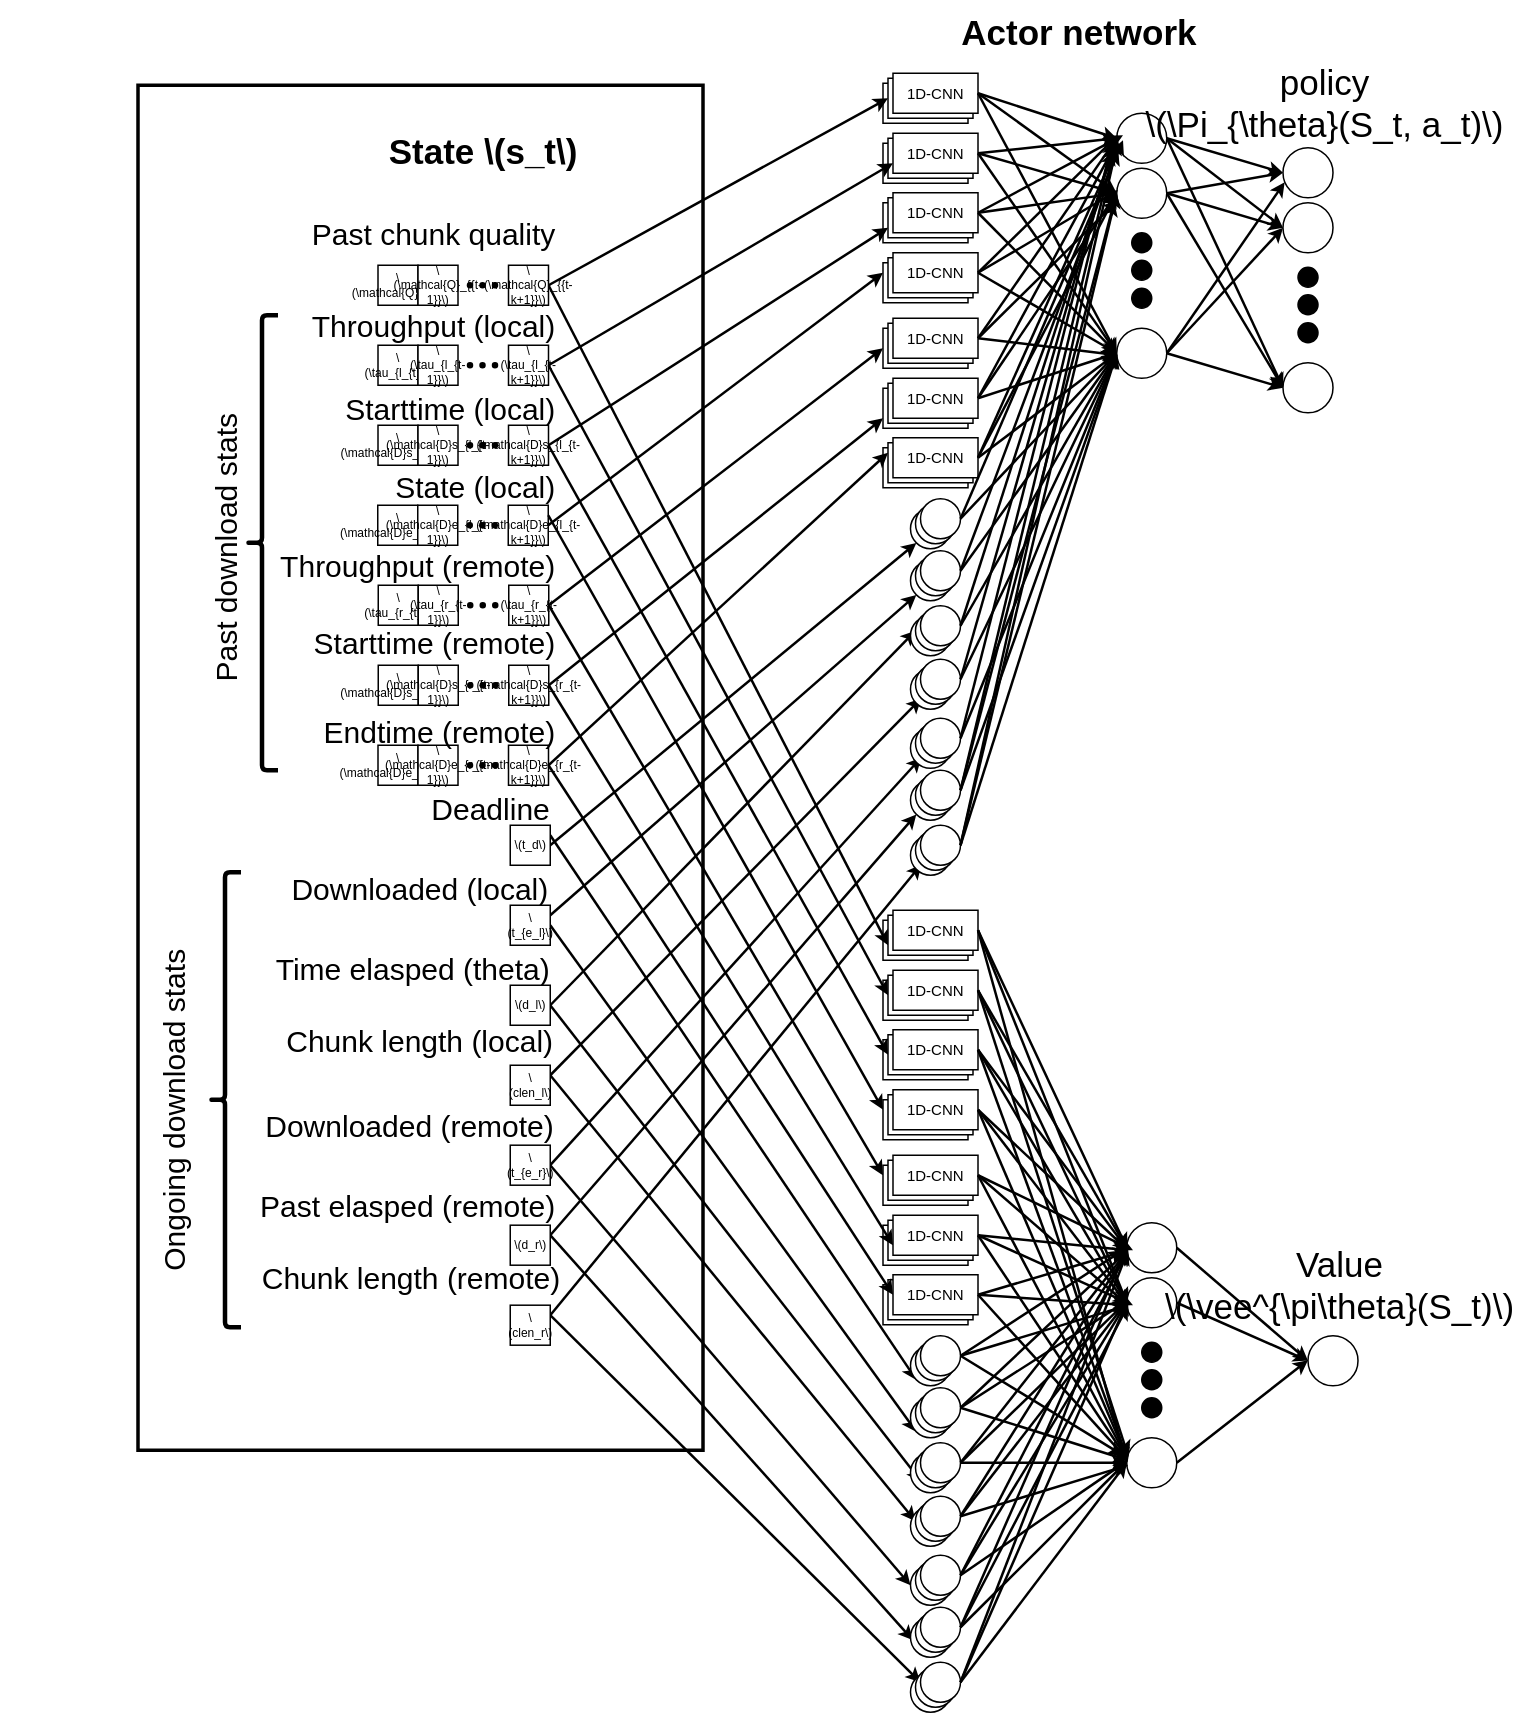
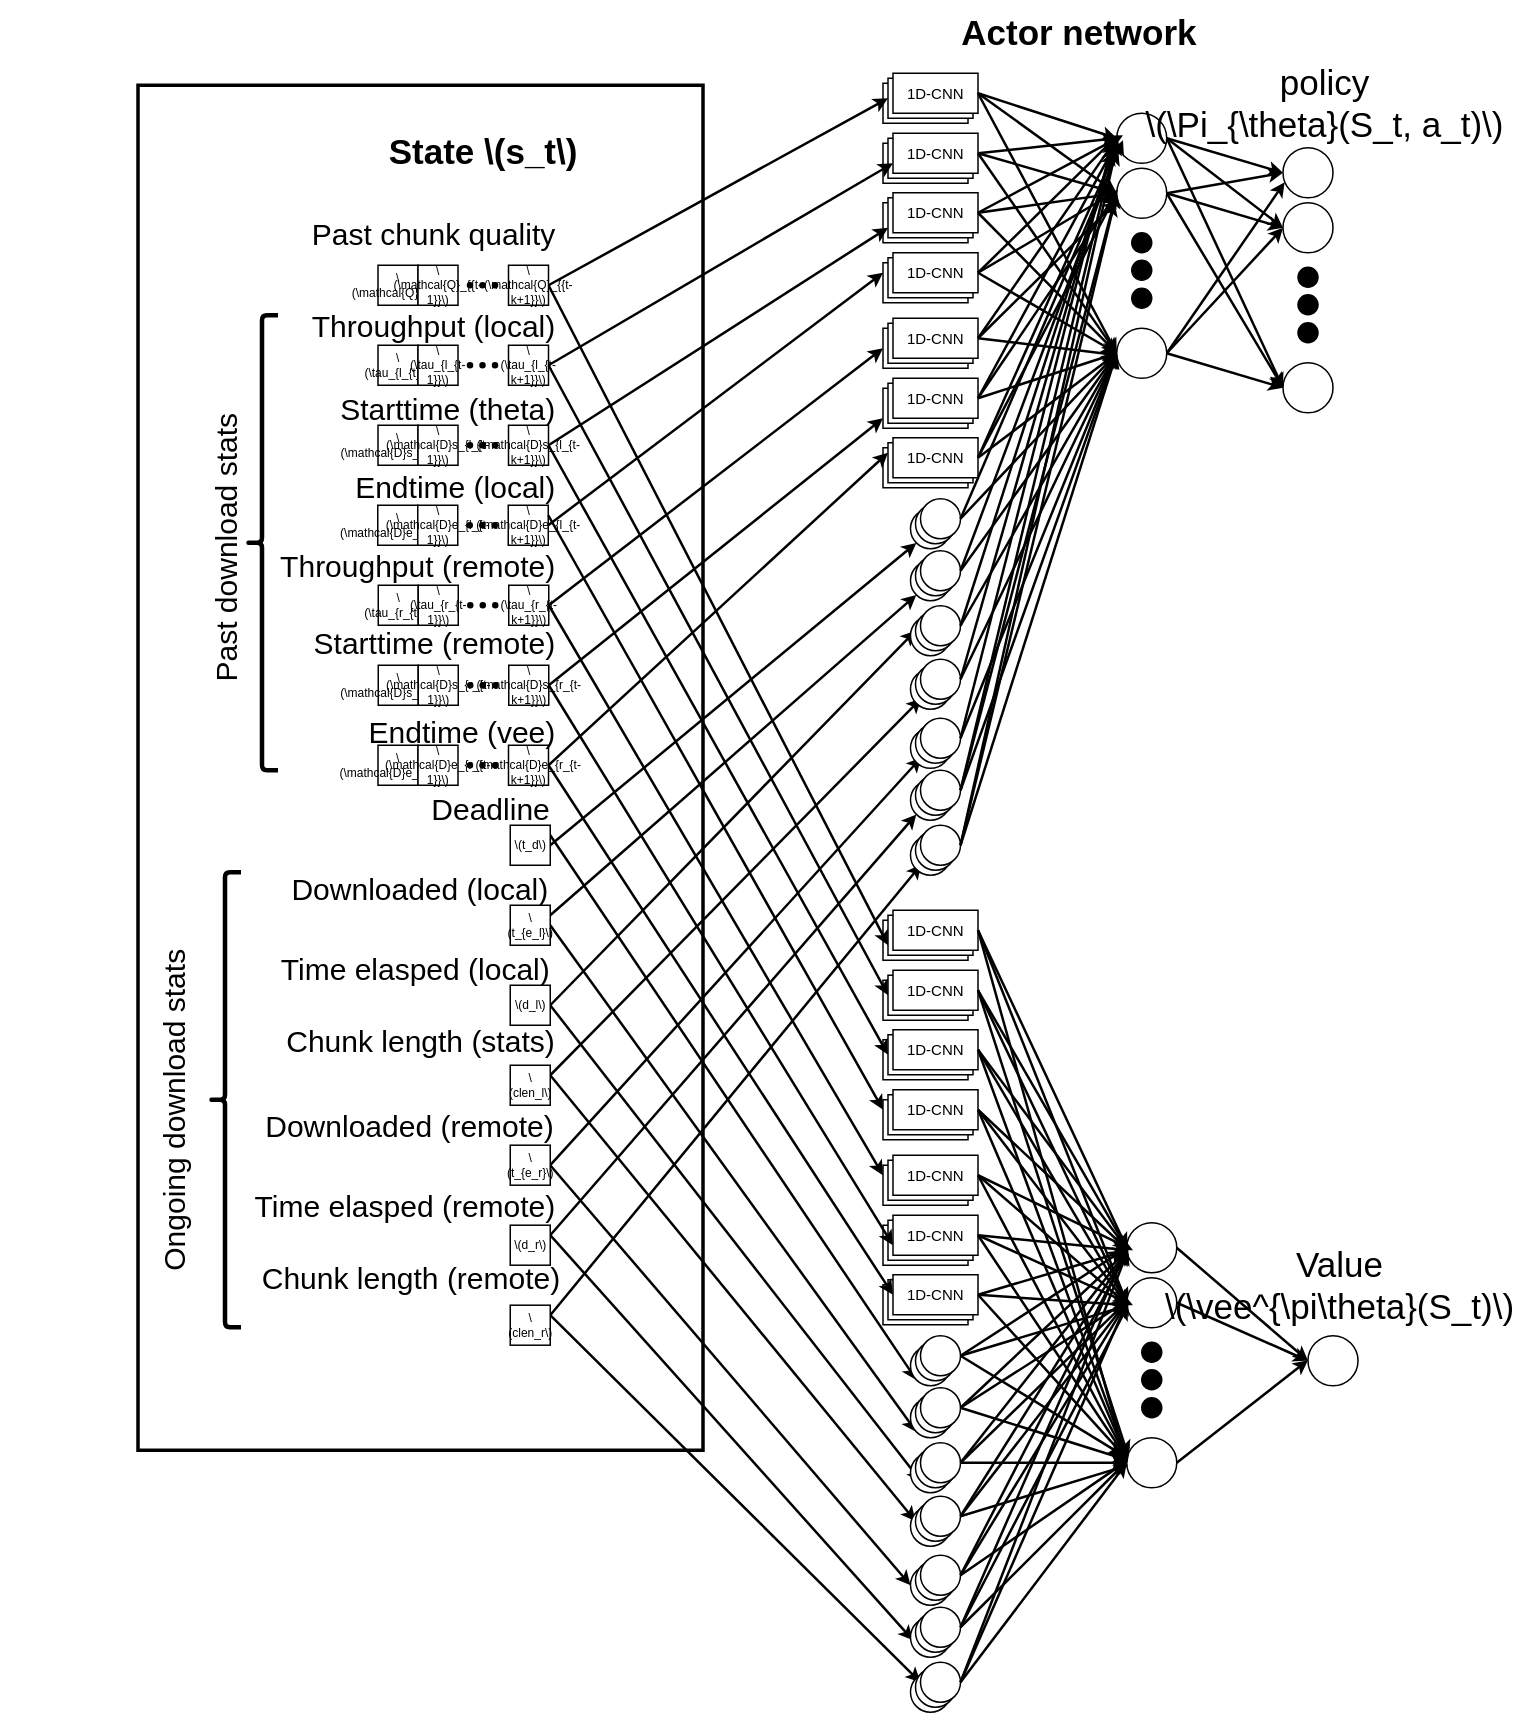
node "Starttime (local)": label "Starttime (local)" -> "Starttime (theta)"
node "State (local)": label "State (local)" -> "Endtime (local)"
node "Endtime (remote)": label "Endtime (remote)" -> "Endtime (vee)"
node "Time elasped (theta)": label "Time elasped (theta)" -> "Time elasped (local)"
node "Chunk length (local)": label "Chunk length (local)" -> "Chunk length (stats)"
node "Past elasped (remote)": label "Past elasped (remote)" -> "Time elasped (remote)"
